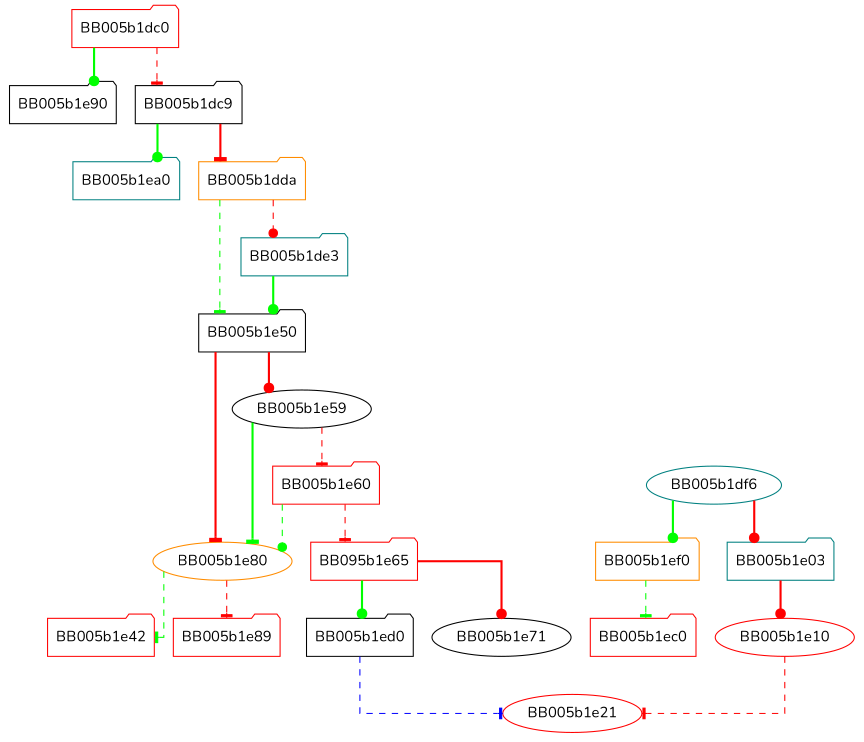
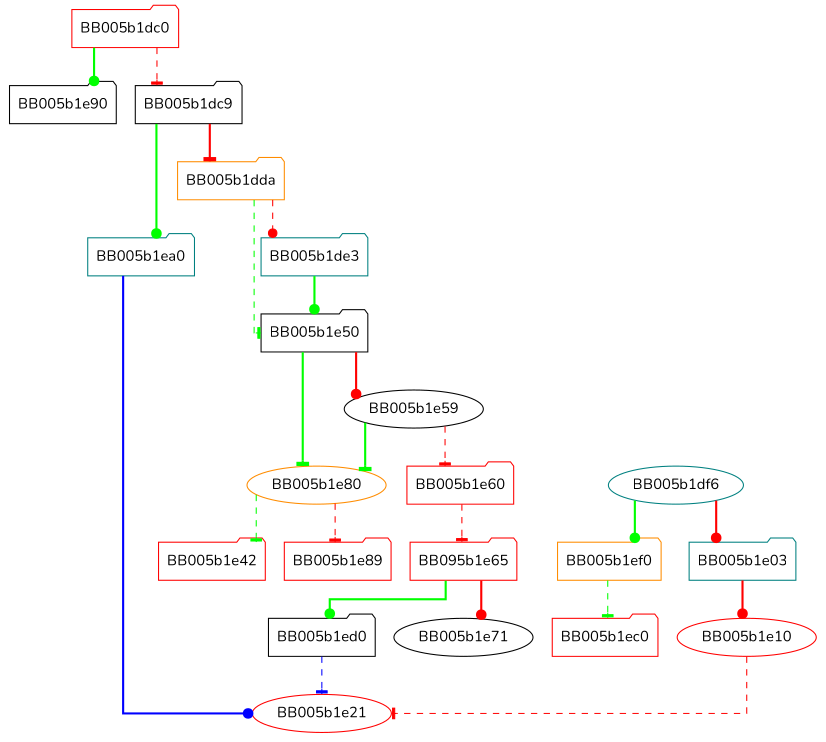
edge "BB005b1e50" -> "BB005b1e80": color red -> green
edge "BB005b1e60" -> "BB005b1e80": removed
edge "BB005b1ea0" -> "BB005b1e21": added
